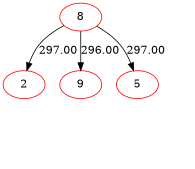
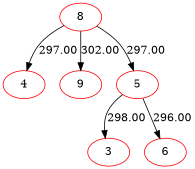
edge "8" -> "9": label "296.00" -> "302.00"
node "2": label "2" -> "4"
node "3": added
node "6": added
